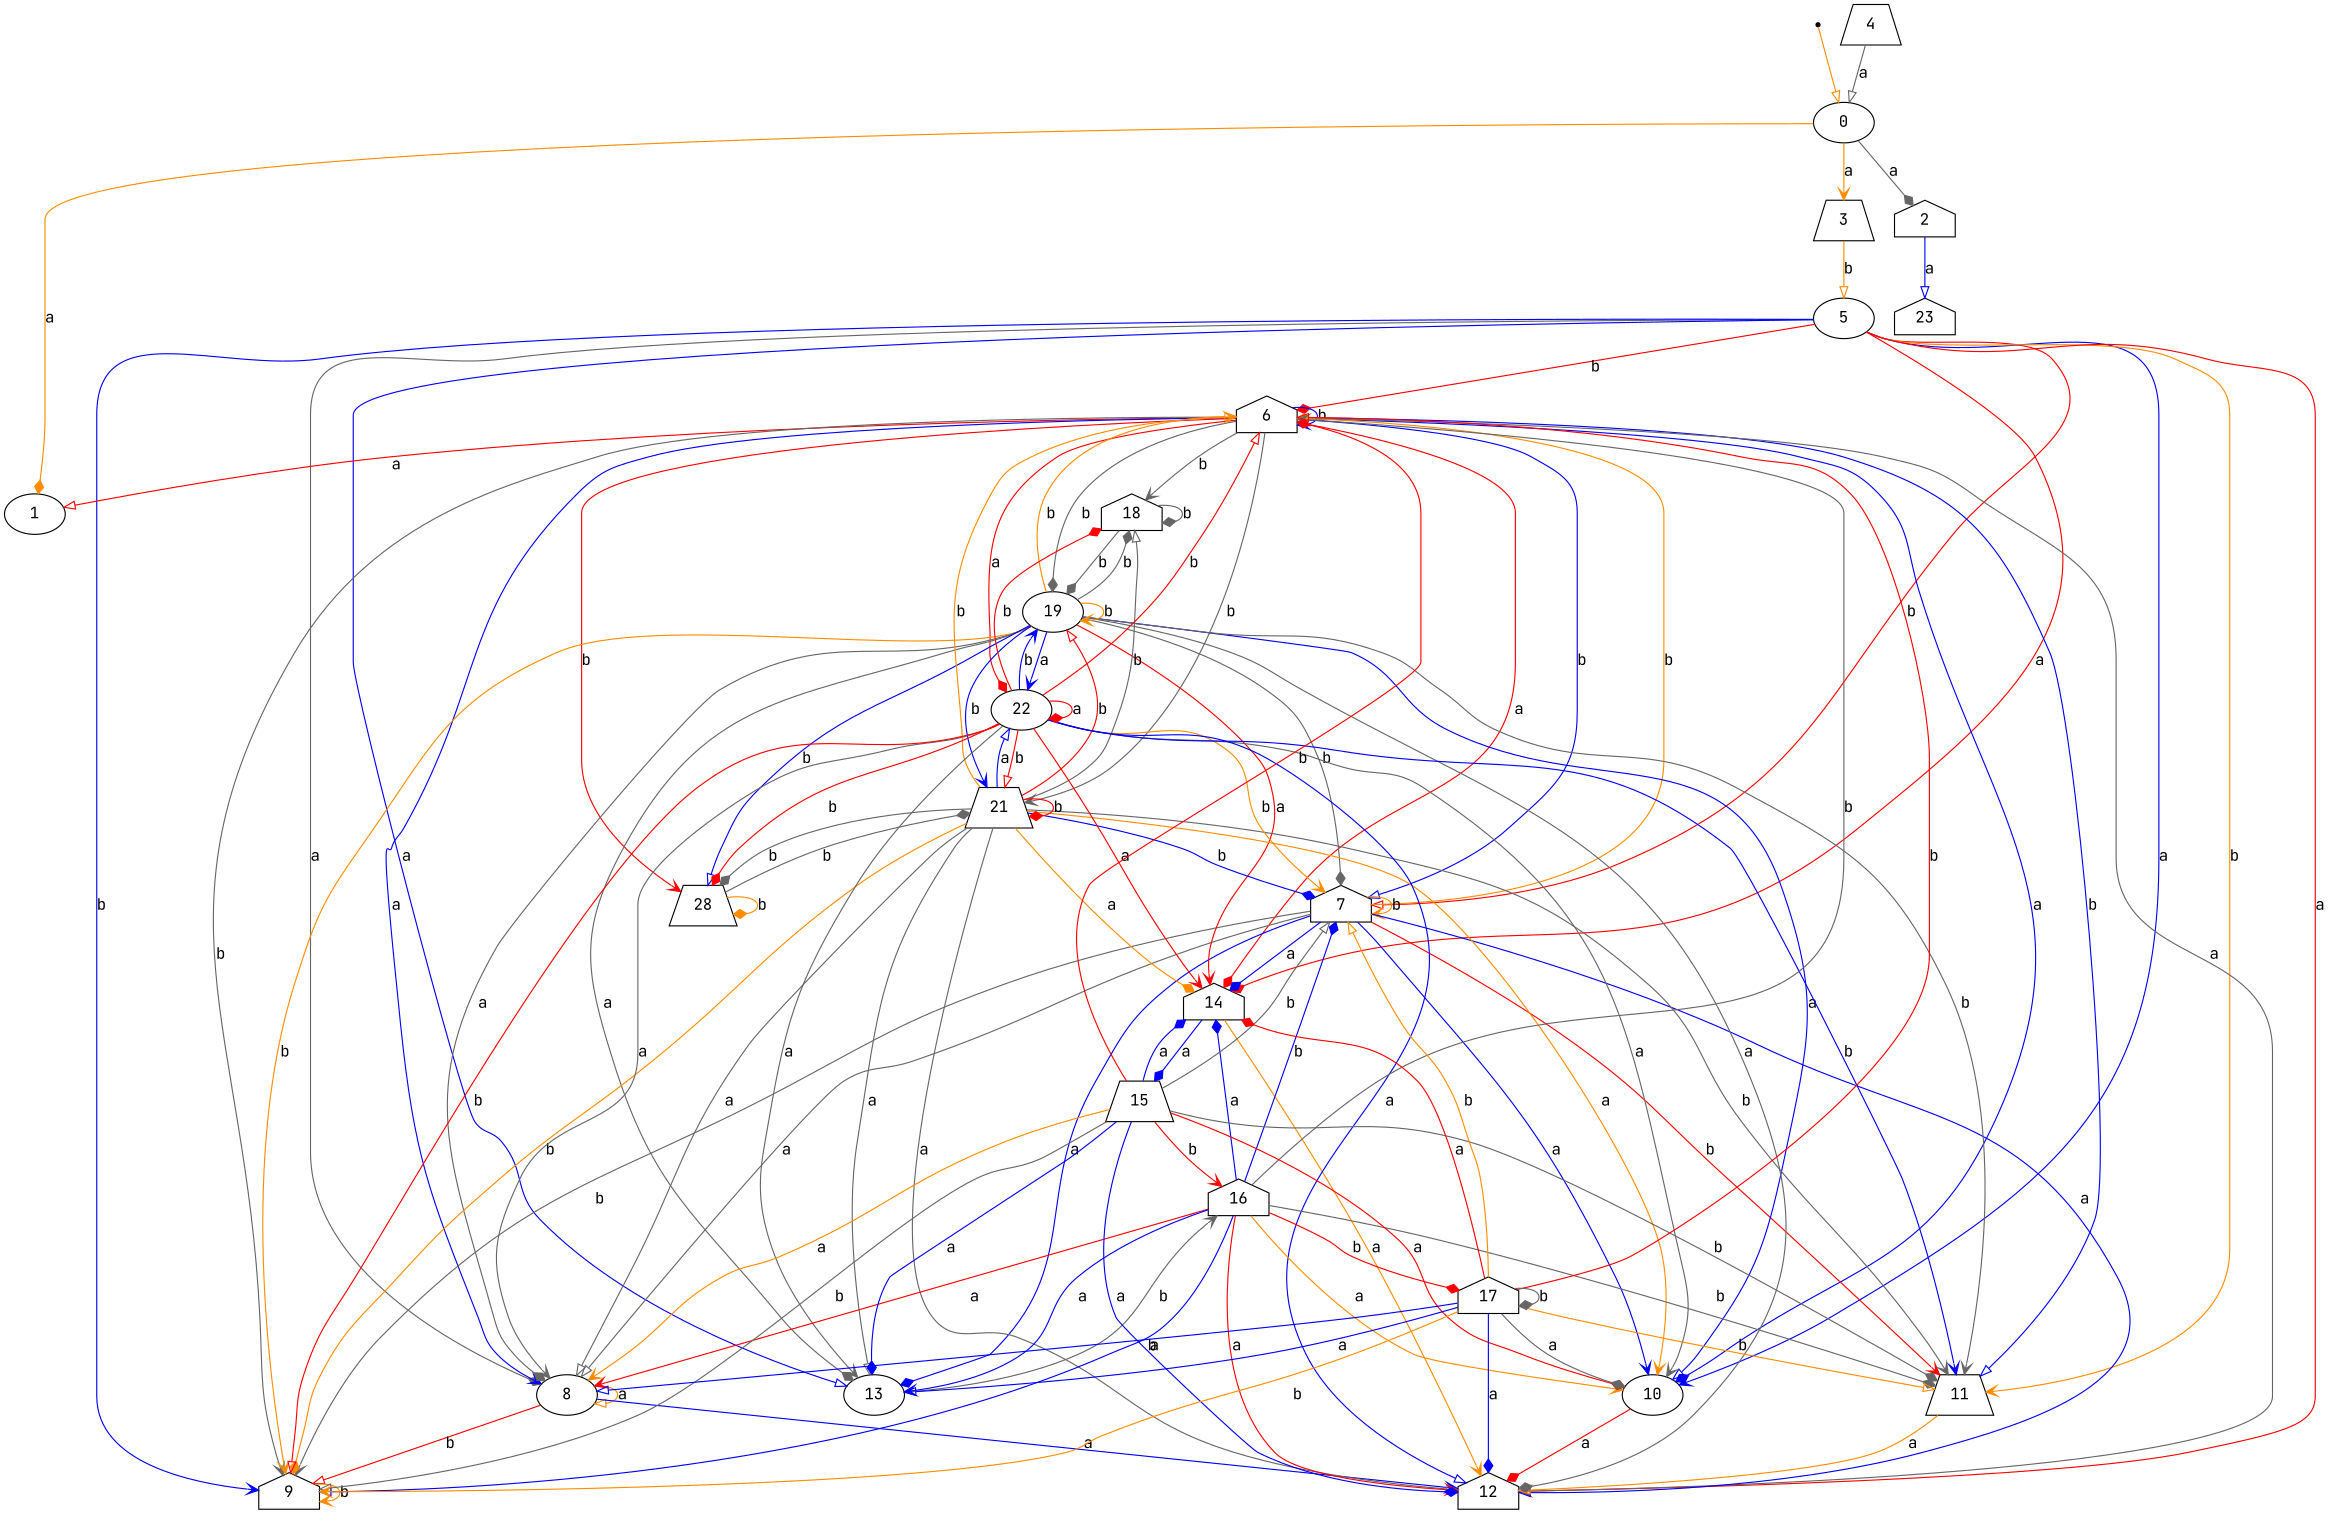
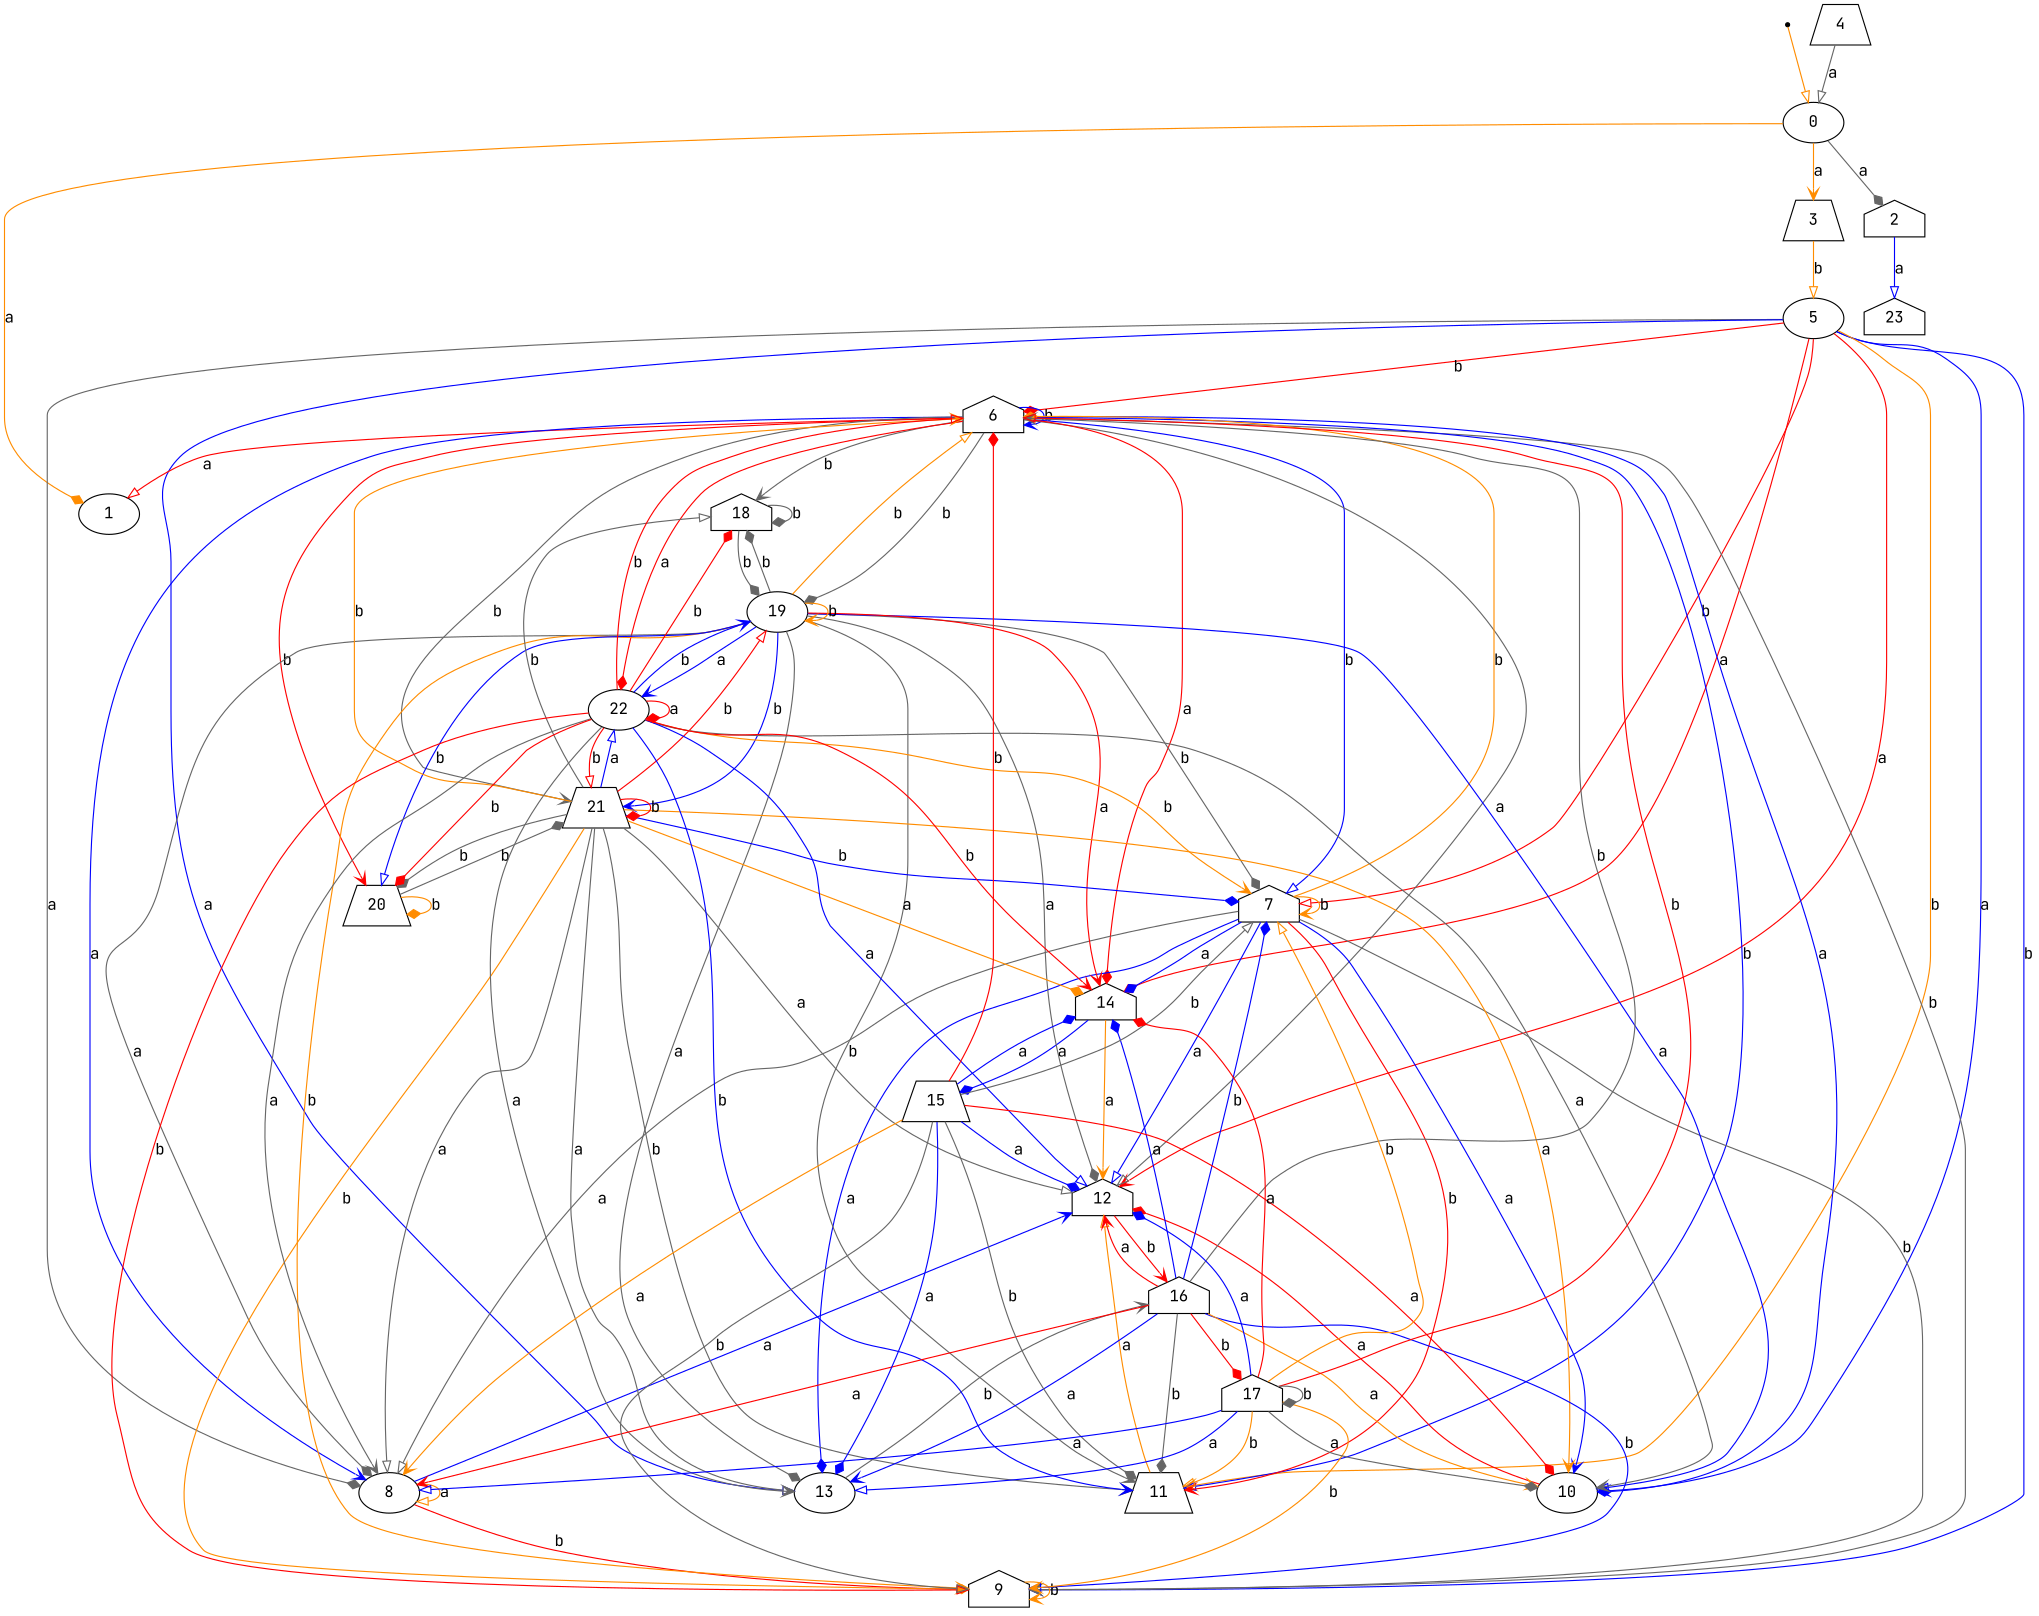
edge "22" -> "14": label "a" -> "b"
node "28": label "28" -> "20"
edge "15" -> "16": now "12" -> "16"
